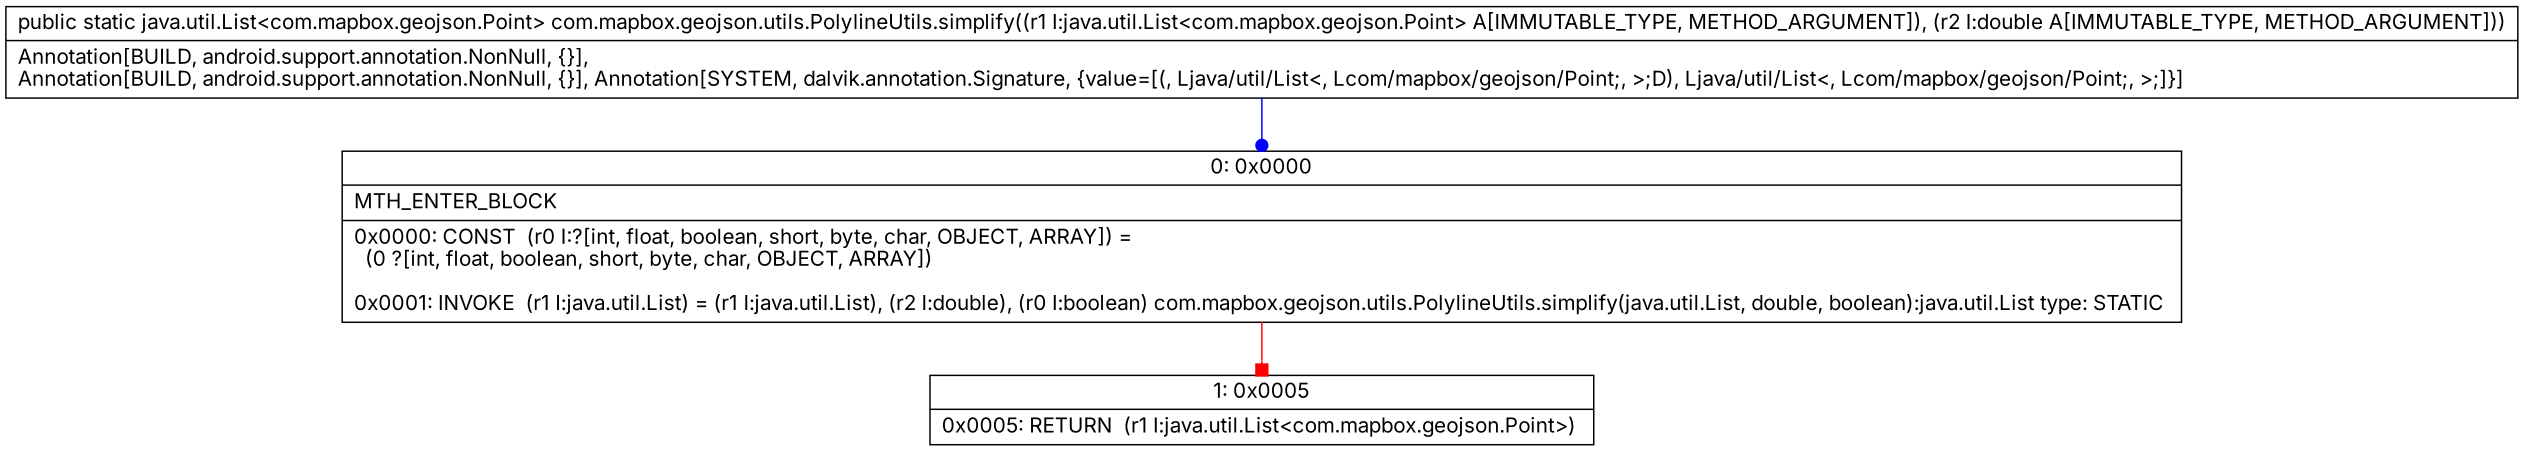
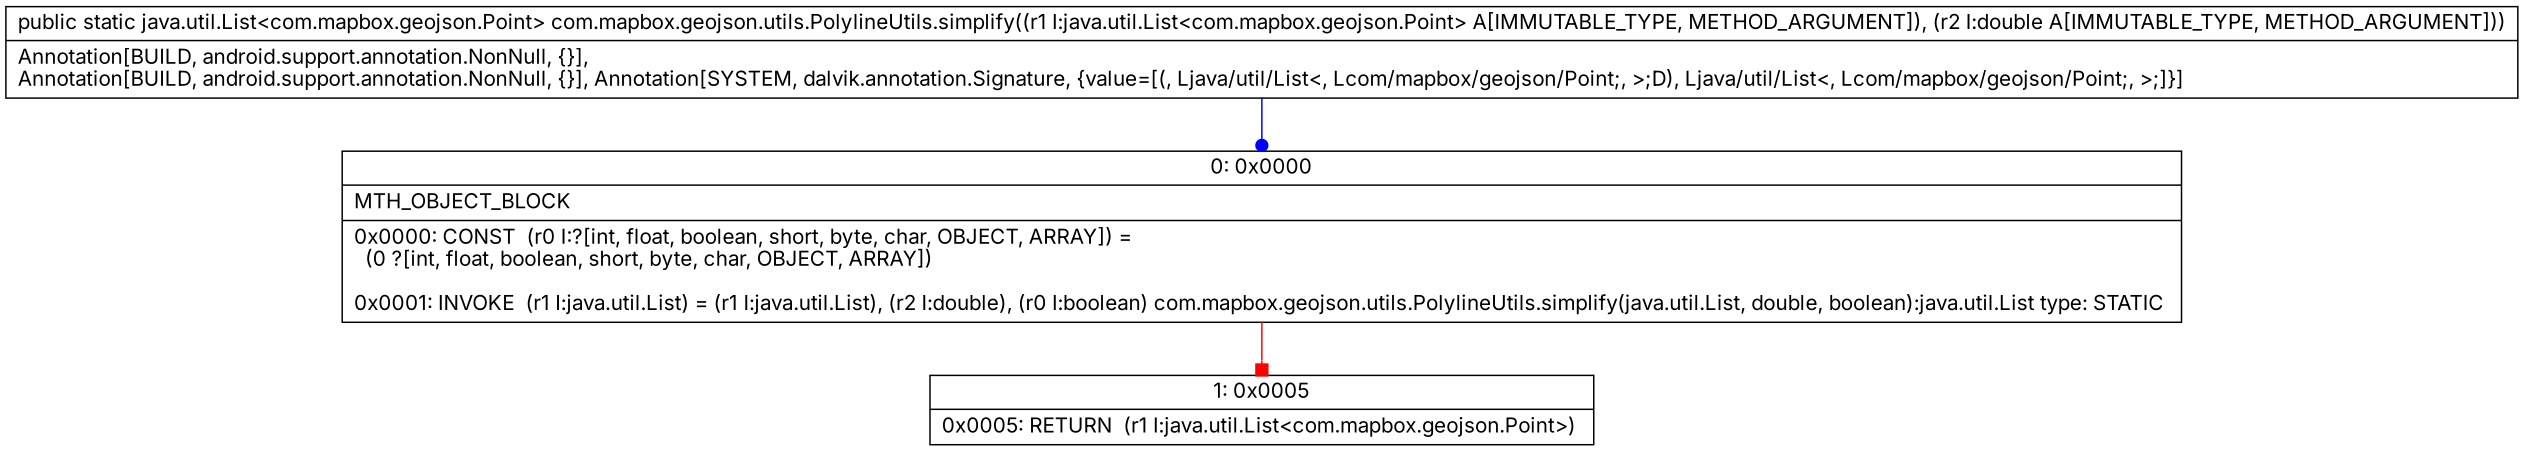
node "0: 0x0000": text "MTH_ENTER_BLOCK" -> "MTH_OBJECT_BLOCK"
